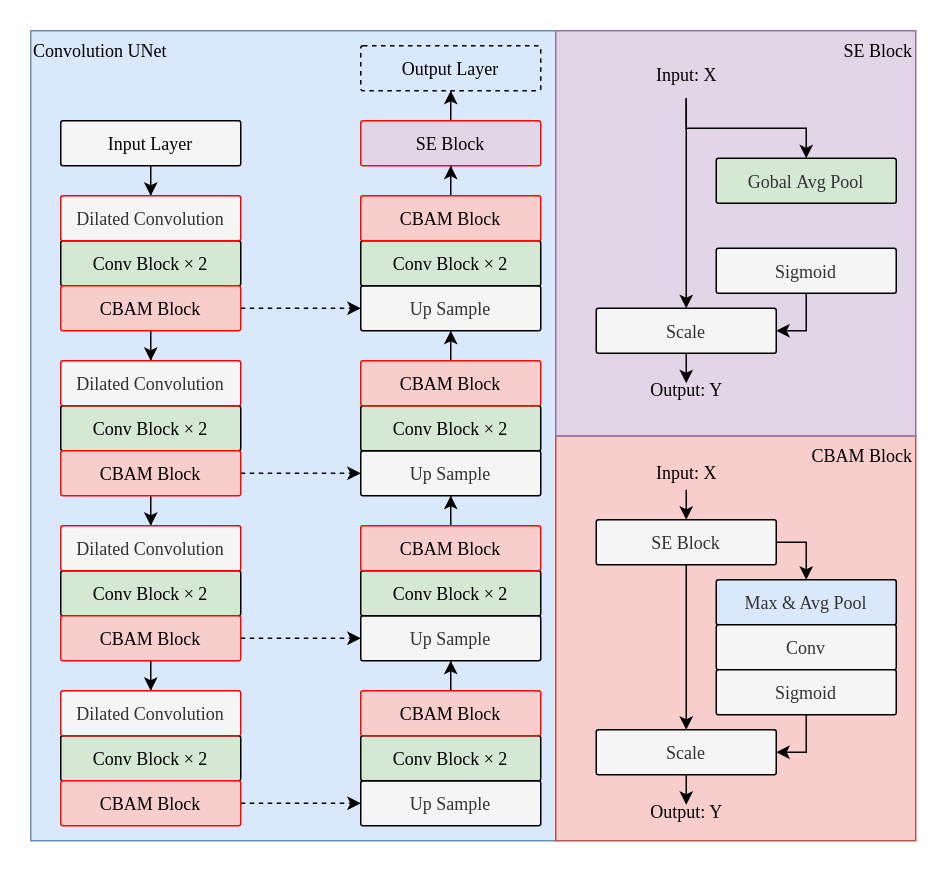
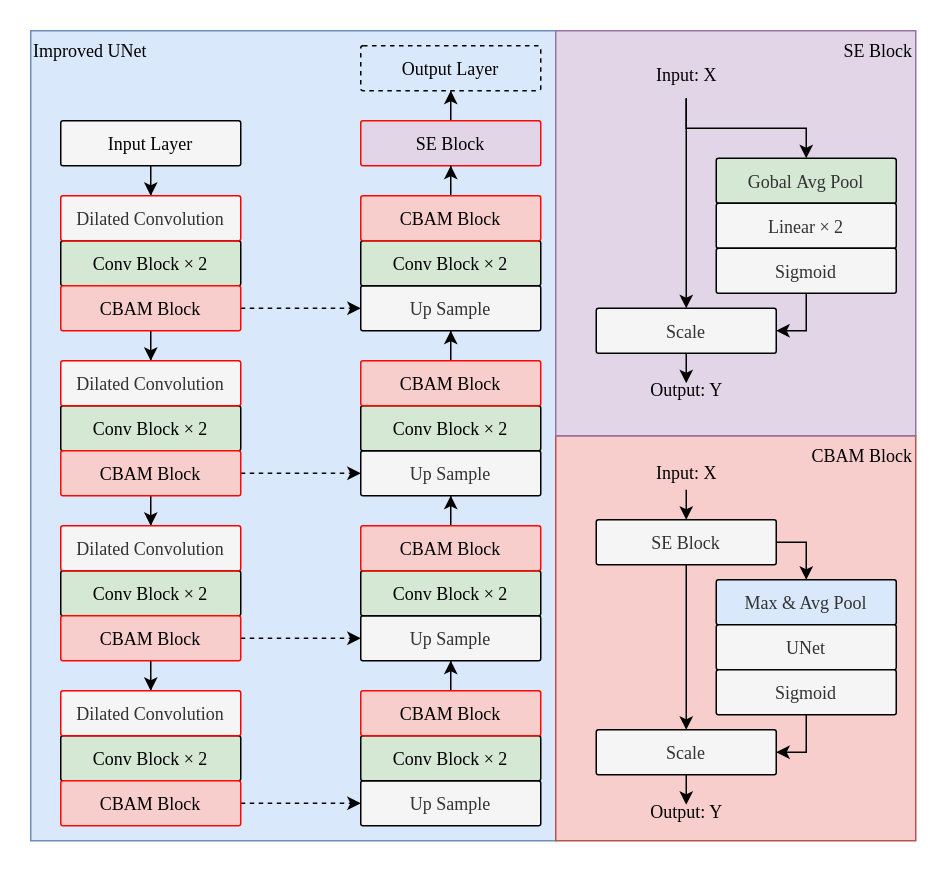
node "Convolution UNet": label "Convolution UNet" -> "Improved UNet"
node "Linear × 2": added
node "Conv": label "Conv" -> "UNet"
